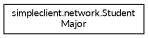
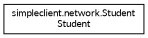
node "simpleclient.network.Student Major": label "simpleclient.network.Student Major" -> "simpleclient.network.Student Student"
